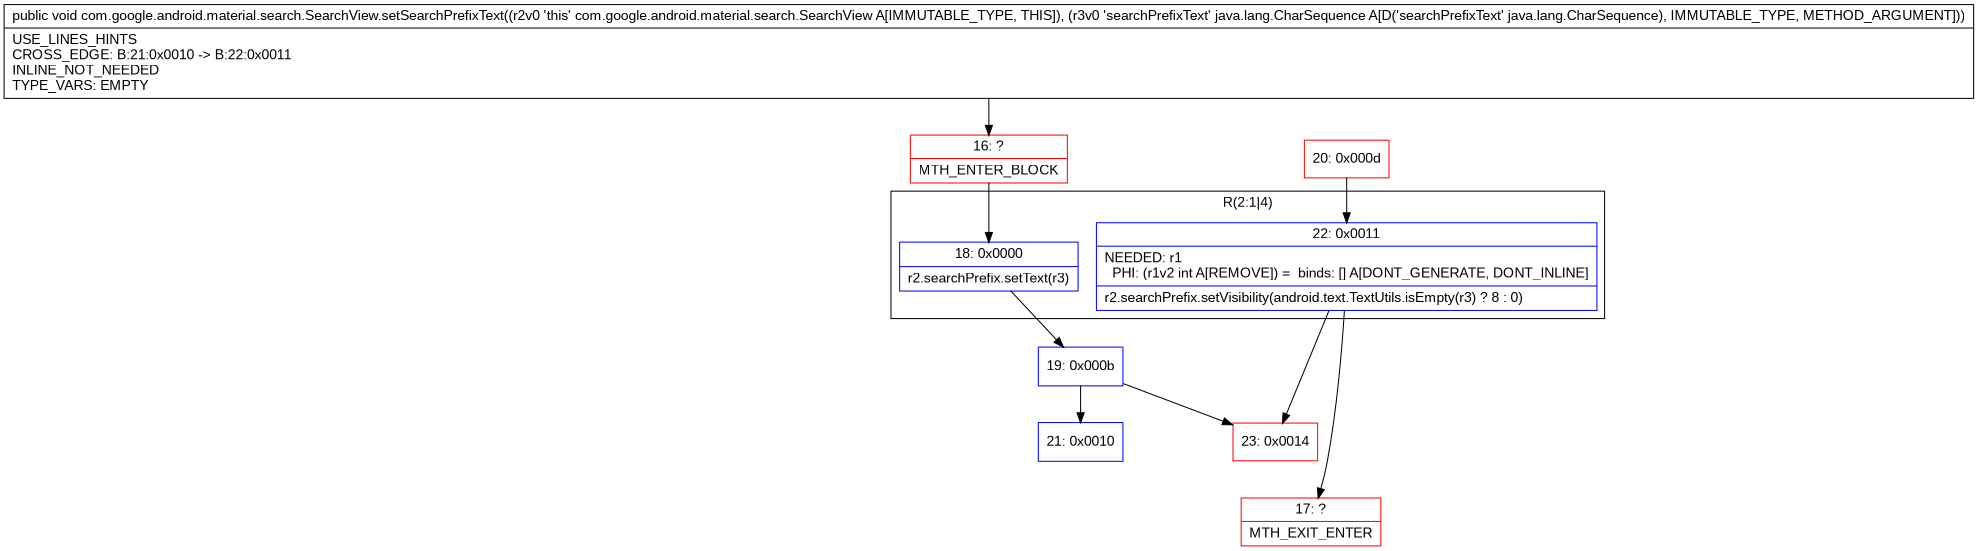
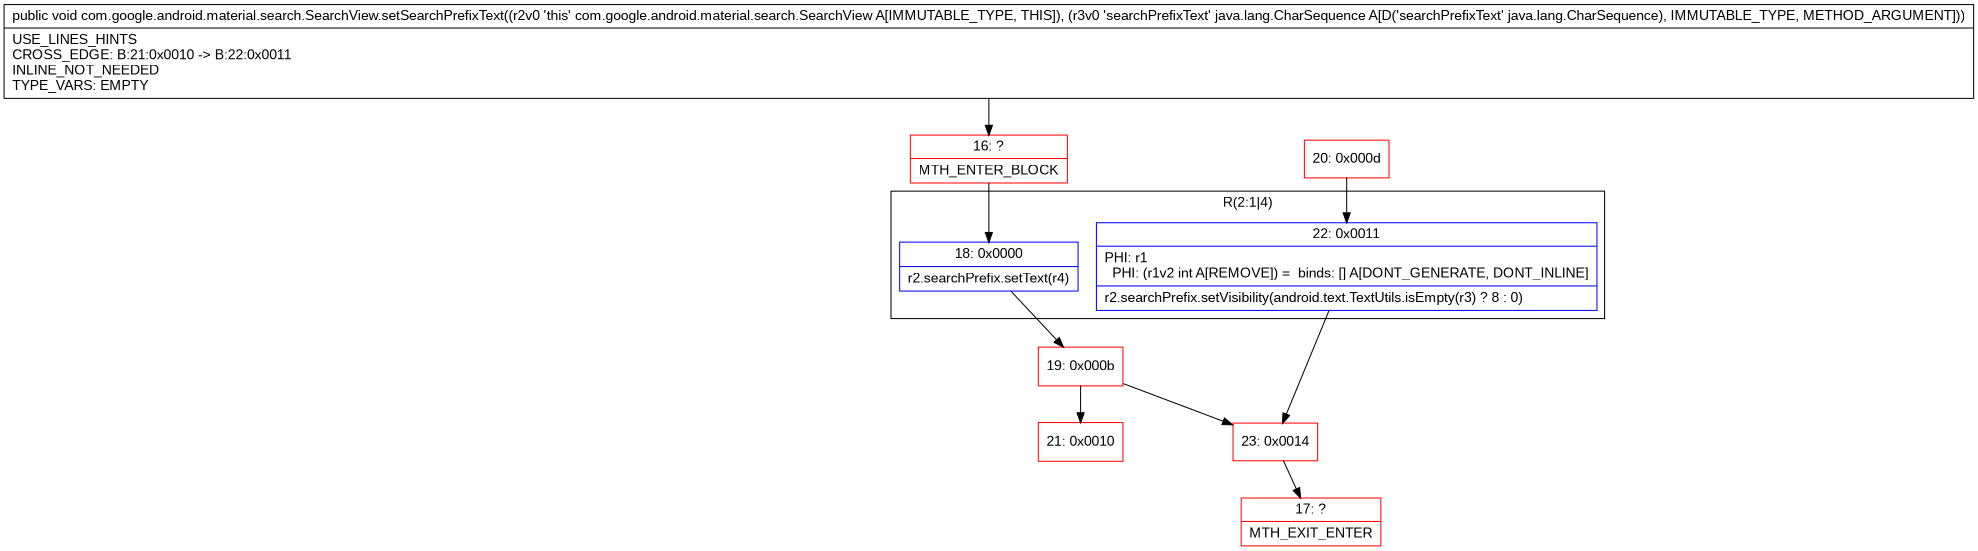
node "22: 0x0011": text "NEEDED: r1" -> "PHI: r1"
node "18: 0x0000": text "r2.searchPrefix.setText(r3)" -> "r2.searchPrefix.setText(r4)"
node "19: 0x000b": color blue -> red
edge "22: 0x0011" -> "17: ?": now "23: 0x0014" -> "17: ?"
node "21: 0x0010": color blue -> red
